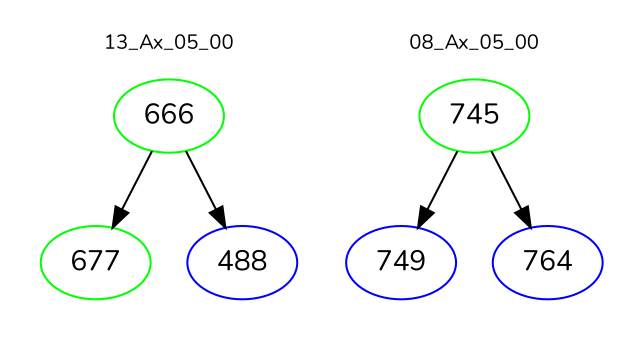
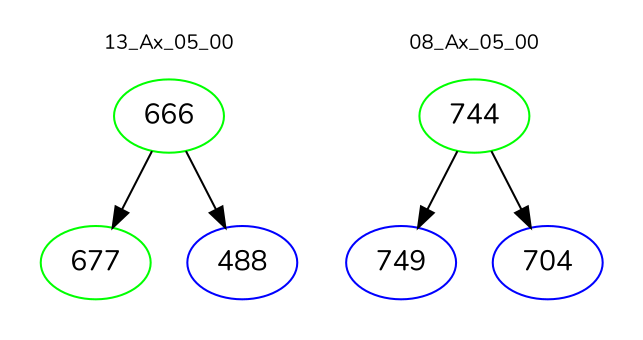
node "745": label "745" -> "744"
node "764": label "764" -> "704"
